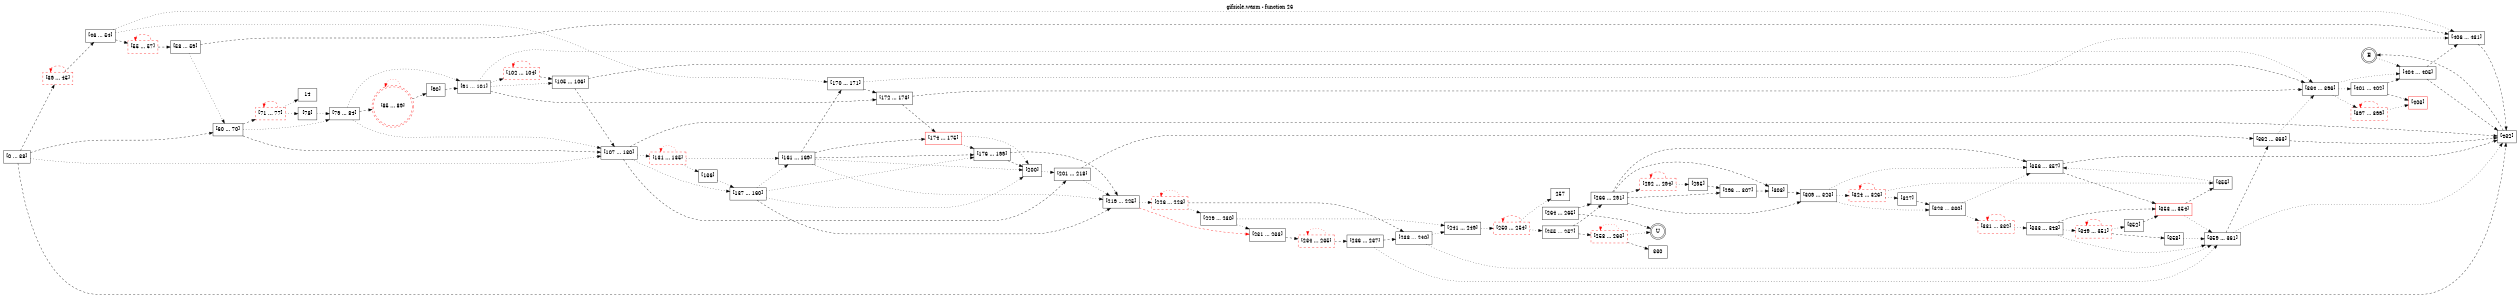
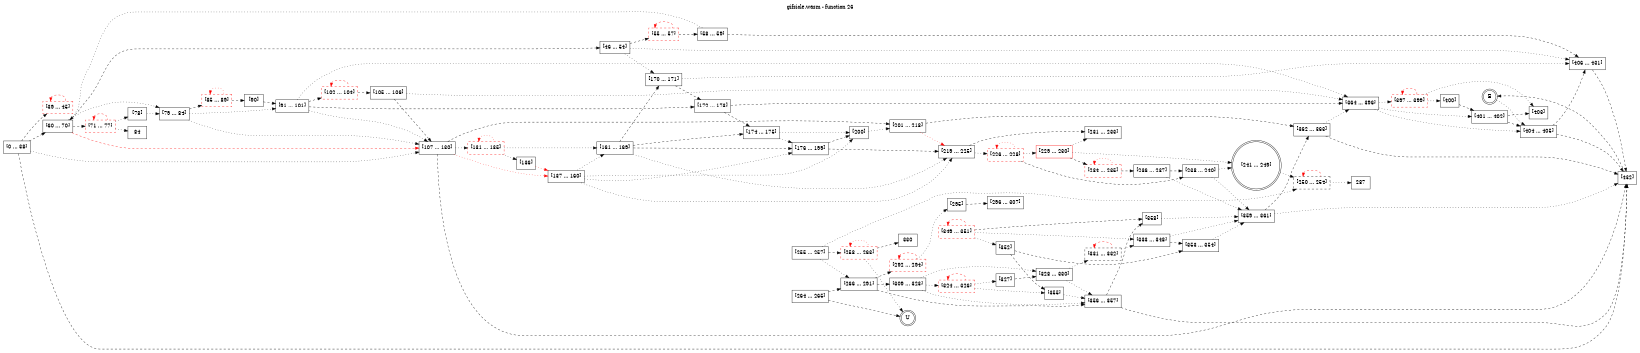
edge "[39 ... 45]" -> "[46 ... 54]": now "[60 ... 70]" -> "[46 ... 54]"
edge "[105 ... 106]" -> "[364 ... 396]": style dashed -> dotted
edge "[91 ... 101]" -> "[102 ... 104]": style dotted -> dashed
edge "[91 ... 101]" -> "[105 ... 106]": now "[91 ... 101]" -> "[107 ... 130]"
node "14": label "14" -> "84"
node "[400]": added
node "[403]": color red -> black
node "[85 ... 89]": shape doublecircle -> box
node "[174 ... 175]": color red -> black
edge "[60 ... 70]" -> "[107 ... 130]": color black -> red
edge "[161 ... 169]" -> "[200]": removed
edge "[107 ... 130]" -> "[137 ... 160]": color black -> red
edge "[136]" -> "[137 ... 160]": color black -> red
edge "[201 ... 218]" -> "[219 ... 225]": color black -> red
edge "[356 ... 357]" -> "[353 ... 354]": now "[356 ... 357]" -> "[358]"
node "[308]": removed
node "257": label "257" -> "287"
edge "[266 ... 291]" -> "[296 ... 307]": removed
edge "[353 ... 354]" -> "[355]": now "[352]" -> "[355]"
node "[353 ... 354]": color red -> black
edge "[255 ... 257]" -> "[266 ... 291]": style dashed -> dotted
node "[229 ... 230]": color black -> red
edge "[219 ... 225]" -> "[231 ... 233]": color red -> black
node "[331 ... 332]": color red -> black
node "[241 ... 249]": shape box -> doublecircle
node "[250 ... 254]": color red -> black
edge "[250 ... 254]" -> "[255 ... 257]": reversed
edge "[333 ... 348]" -> "[349 ... 351]": reversed
edge "[137 ... 160]" -> "[219 ... 225]": style dashed -> dotted
edge "[231 ... 233]" -> "[234 ... 235]": now "[229 ... 230]" -> "[234 ... 235]"
